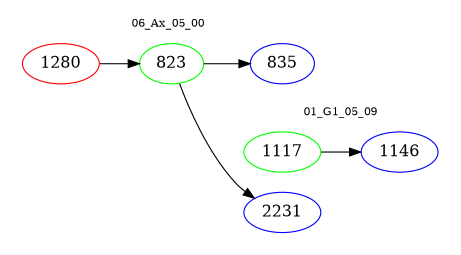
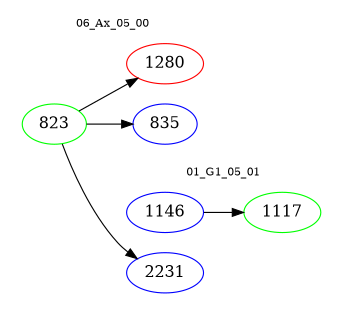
edge "1280" -> "823": reversed
cluster "01_G1_05_09": label "01_G1_05_09" -> "01_G1_05_01"
edge "1117" -> "1146": reversed
